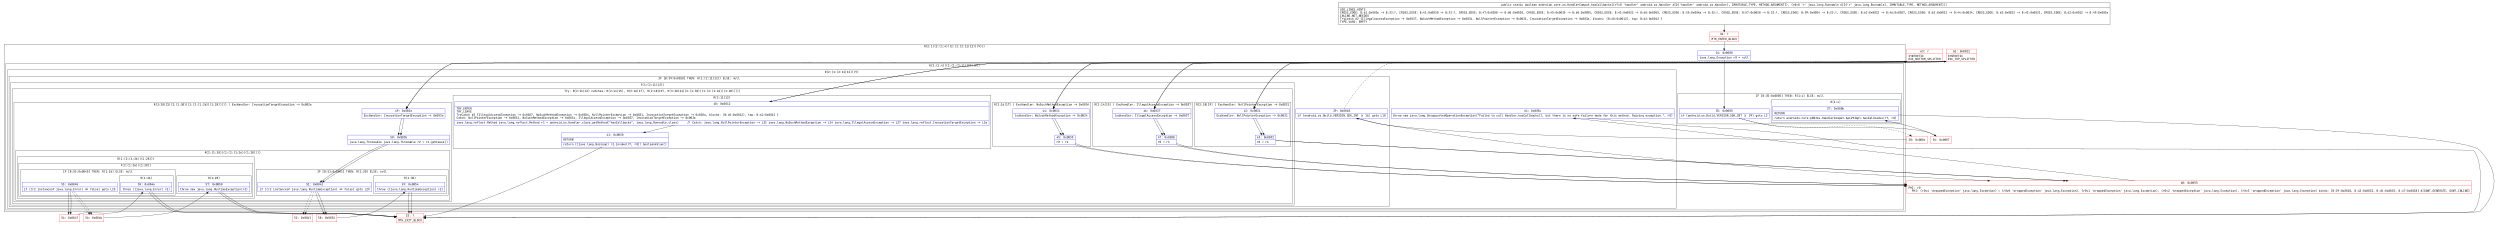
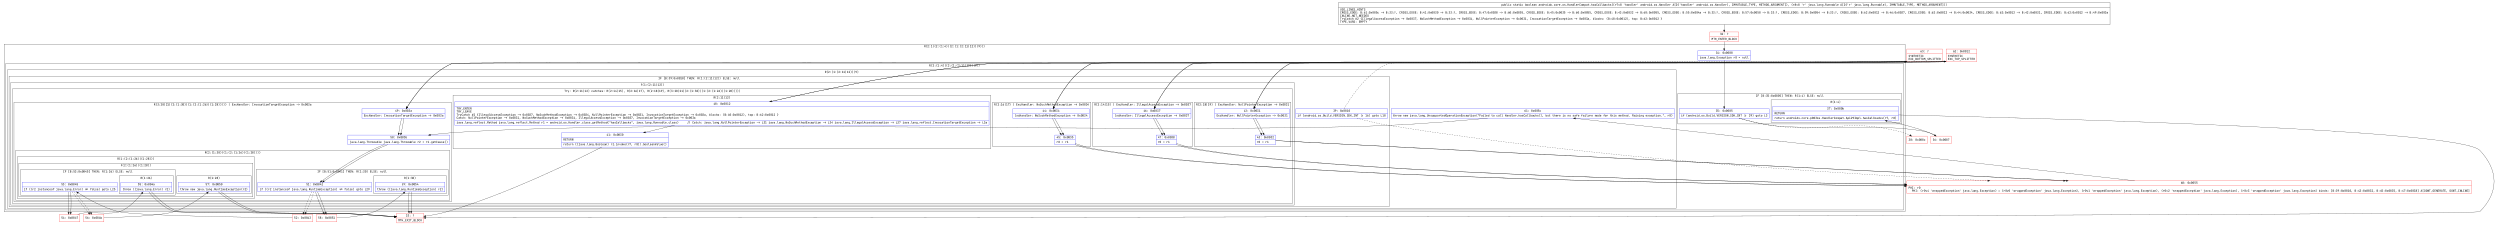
edge "38: 0x000c" -> "39: 0x0010": removed
edge "39: 0x0010" -> "60: 0x0055": style solid -> dashed
edge "61: 0x005c" -> "33: ?": now "61: 0x005c" -> "50: 0x003b"
edge "52: 0x0043" -> "53: 0x0045": added
